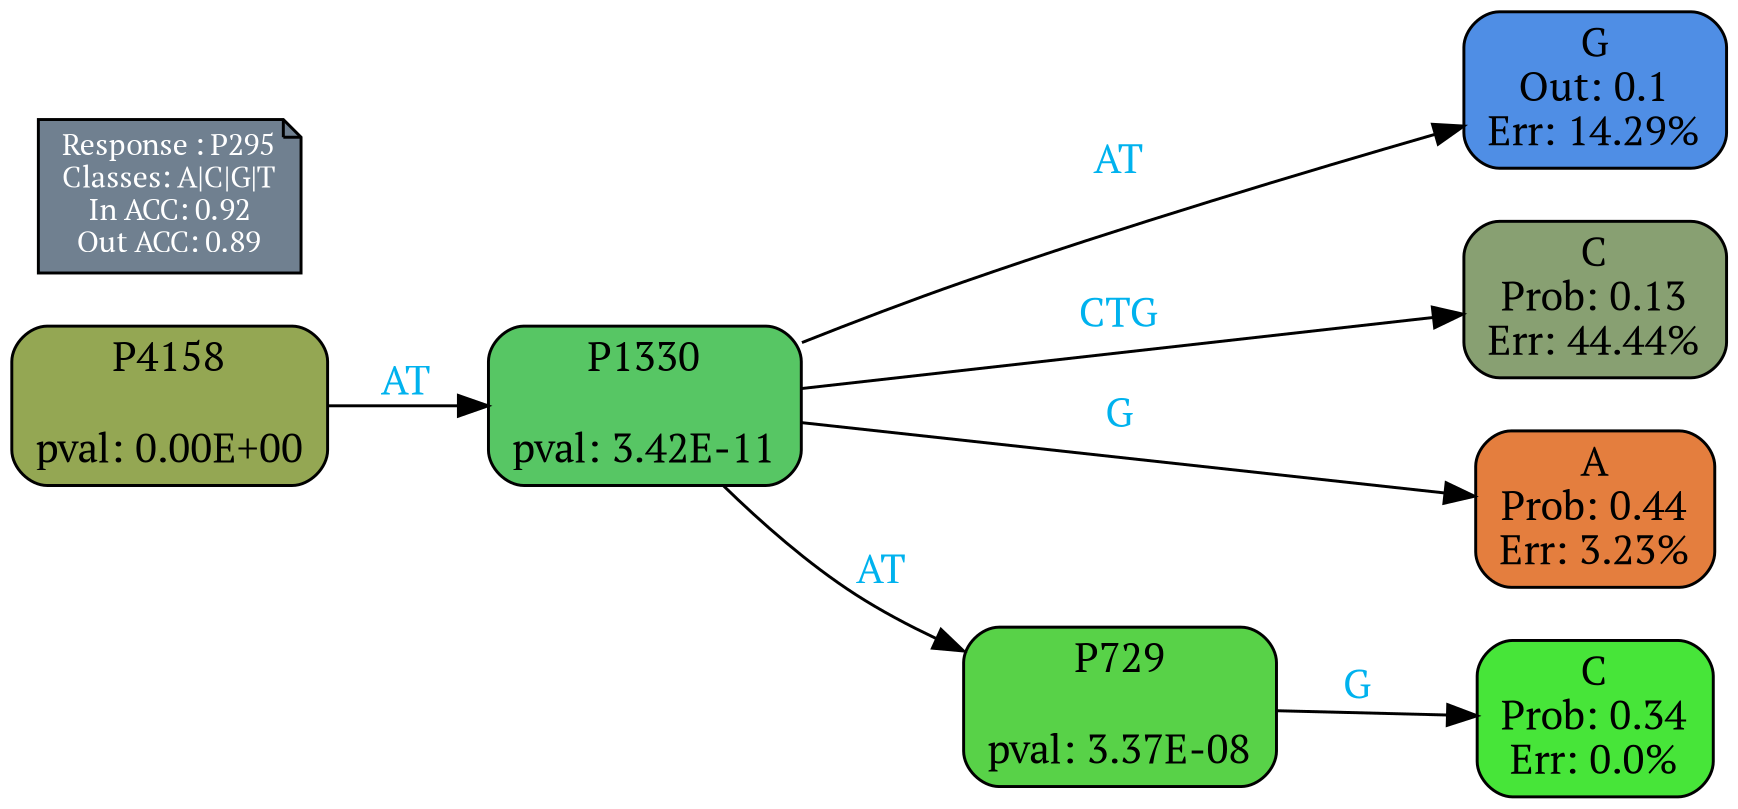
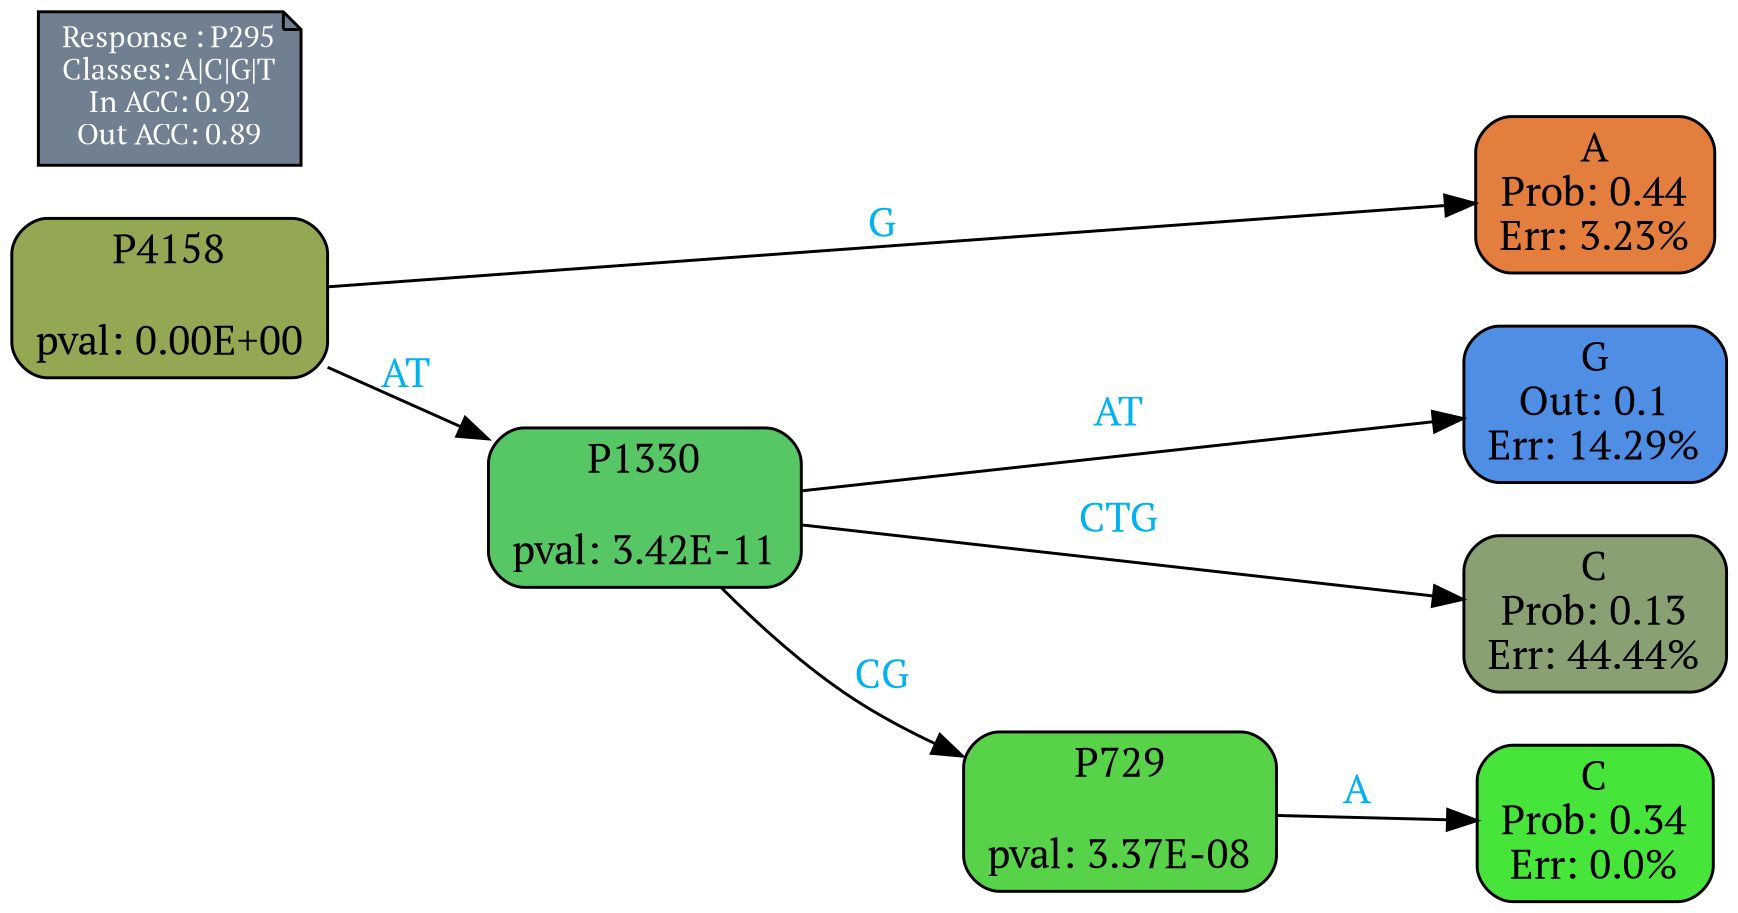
edge "P1330 pval: 3.42E-11" -> "A Prob: 0.44 Err: 3.23%": now "P4158 pval: 0.00E+00" -> "A Prob: 0.44 Err: 3.23%"
edge "P1330 pval: 3.42E-11" -> "P729 pval: 3.37E-08": label "AT" -> "CG"
edge "P729 pval: 3.37E-08" -> "C Prob: 0.34 Err: 0.0%": label "G" -> "A"
